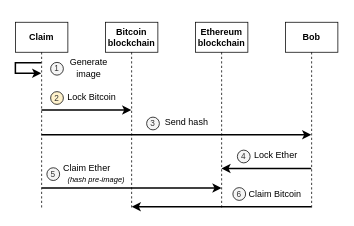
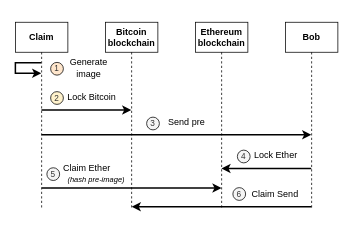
node "1": fillcolor #f5f5f5 -> #ffe6cc
node "Send hash": label "Send hash" -> "Send pre"
node "Claim Bitcoin": label "Claim Bitcoin" -> "Claim Send"
